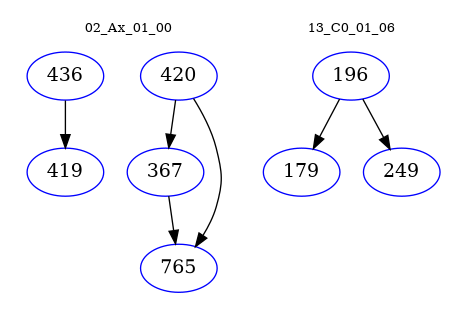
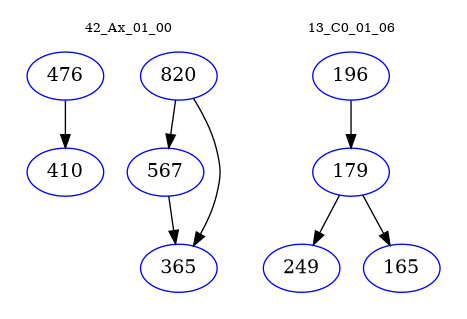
cluster "02_Ax_01_00": label "02_Ax_01_00" -> "42_Ax_01_00"
node "436": label "436" -> "476"
node "420": label "420" -> "820"
edge "196" -> "249": now "179" -> "249"
node "419": label "419" -> "410"
node "367": label "367" -> "567"
node "765": label "765" -> "365"
node "165": added
